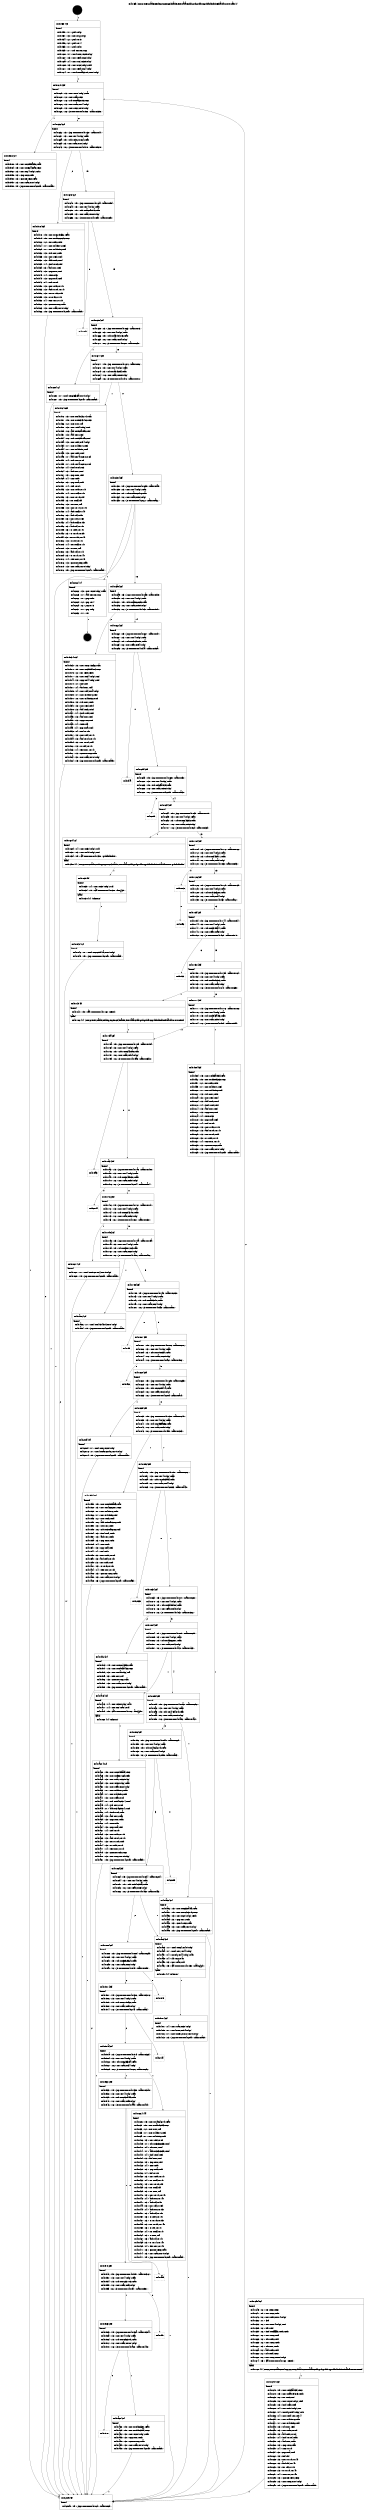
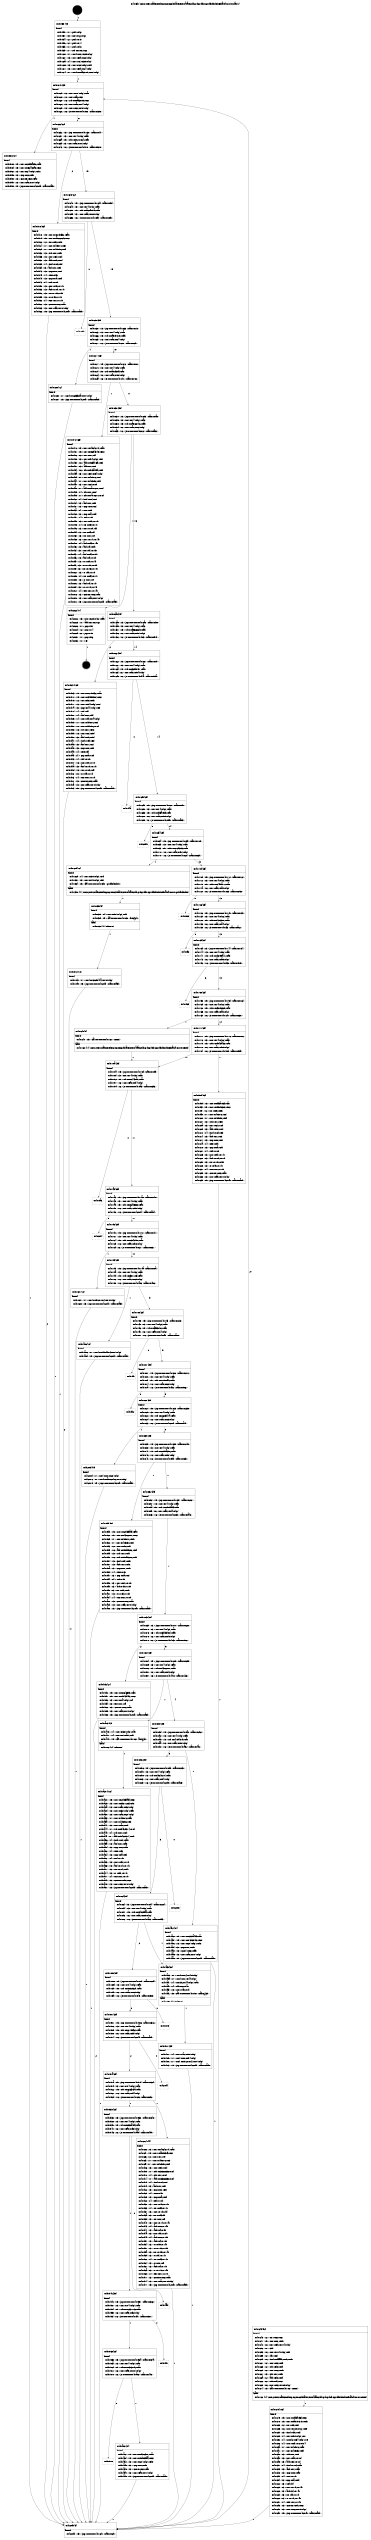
edge "0x401e83" -> "0x401ff2": now "0x401726 [25]" -> "0x401ff2"
edge "0x401690 [25]" -> "0x4020db [5]": now "0x401d7c [165]" -> "0x4020db [5]"
node "0x402033": removed
